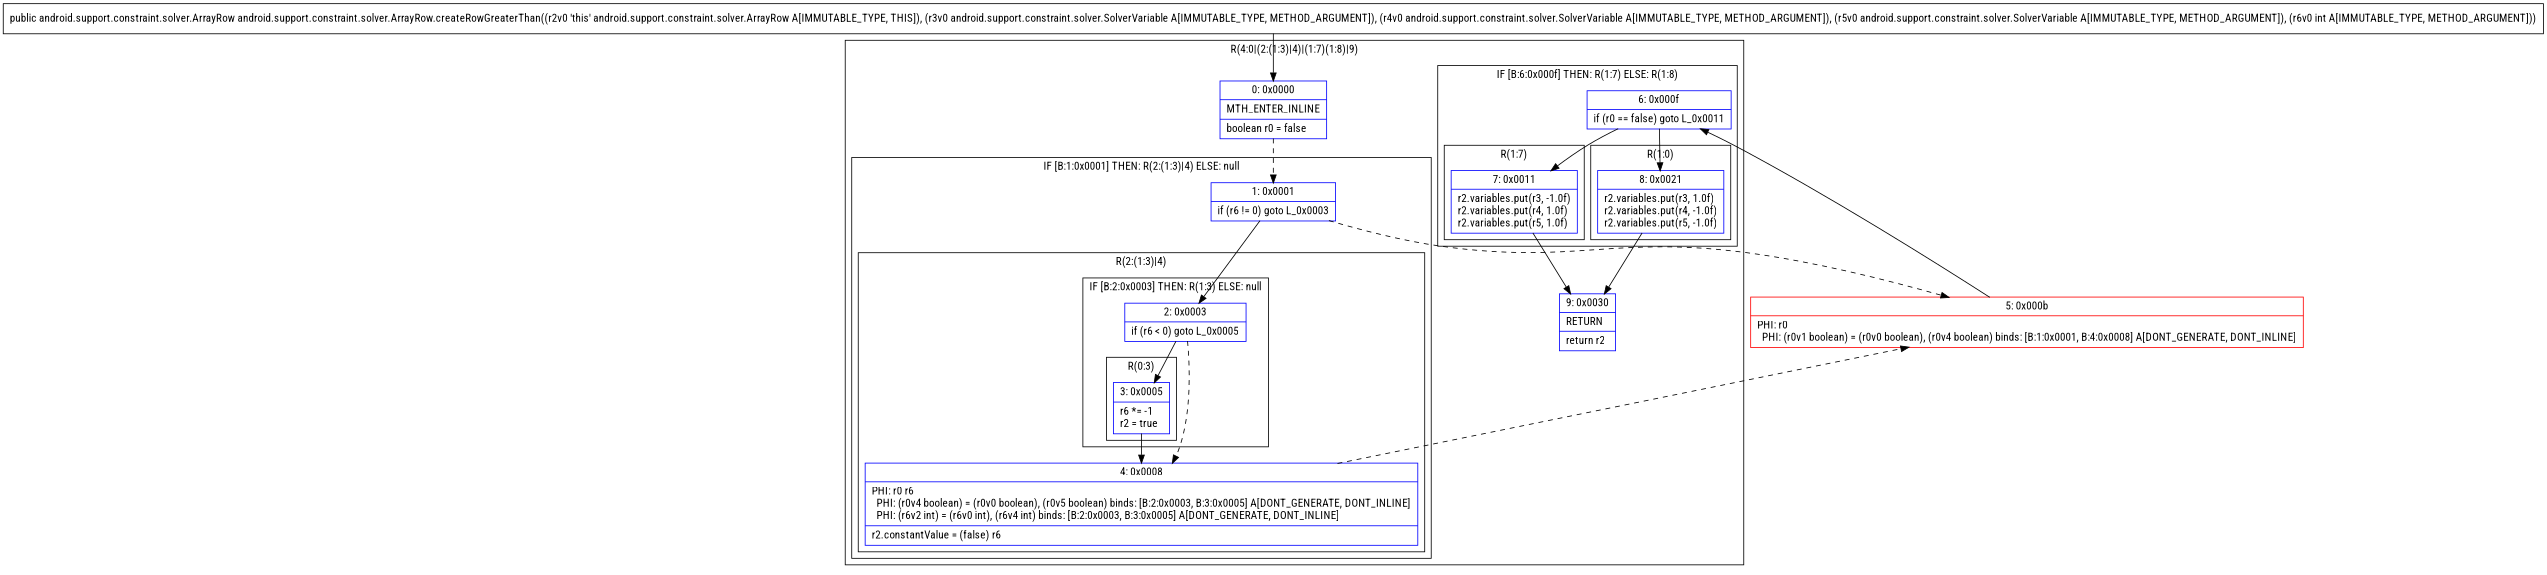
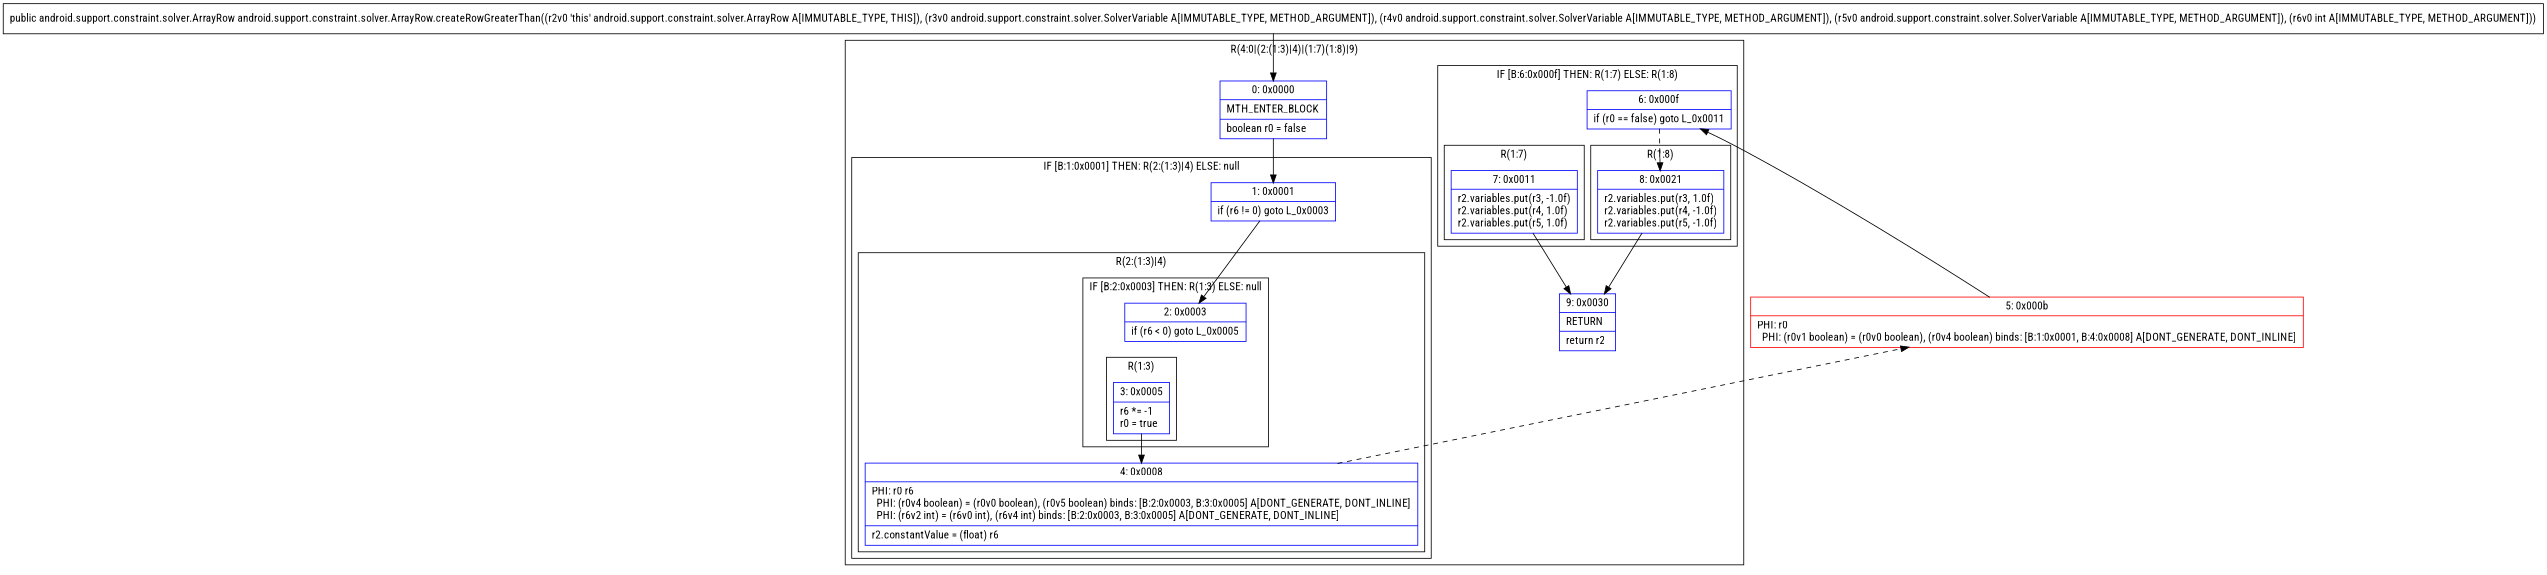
node "0: 0x0000": text "MTH_ENTER_INLINE" -> "MTH_ENTER_BLOCK"
edge "6: 0x000f" -> "7: 0x0011": removed
edge "6: 0x000f" -> "8: 0x0021": style solid -> dashed
edge "0: 0x0000" -> "1: 0x0001": style dashed -> solid
cluster "R(1:0)": label "R(1:0)" -> "R(1:8)"
edge "1: 0x0001" -> "5: 0x000b": removed
edge "2: 0x0003" -> "3: 0x0005": removed
cluster "R(0:3)": label "R(0:3)" -> "R(1:3)"
edge "2: 0x0003" -> "4: 0x0008": removed
node "3: 0x0005": text "r2 = true" -> "r0 = true"
node "4: 0x0008": text "r2.constantValue = (false) r6" -> "r2.constantValue = (float) r6"
